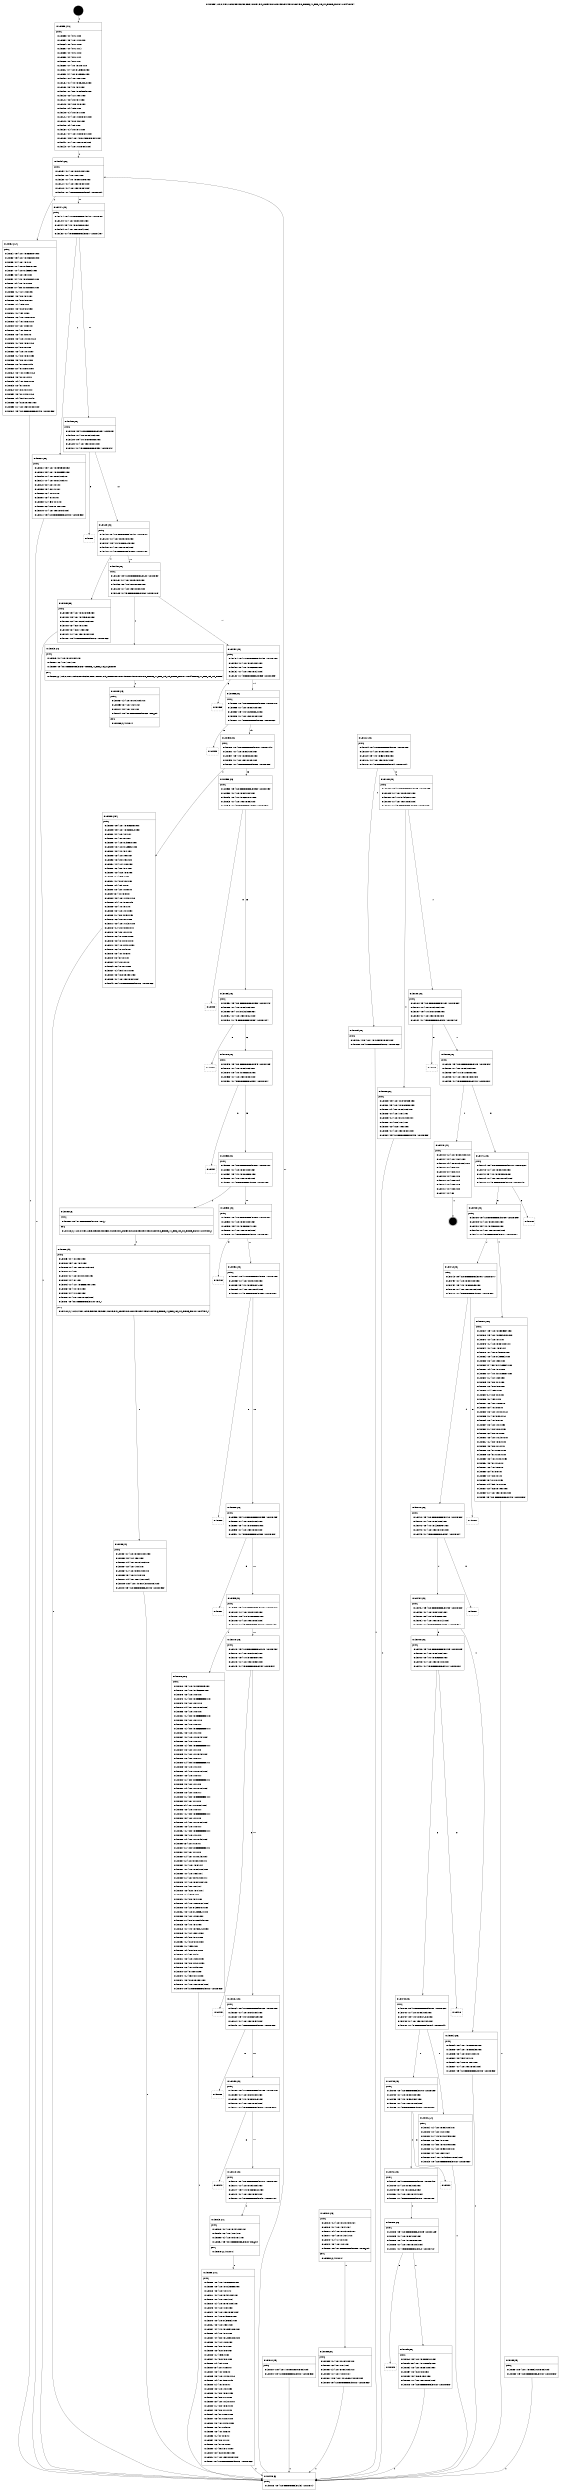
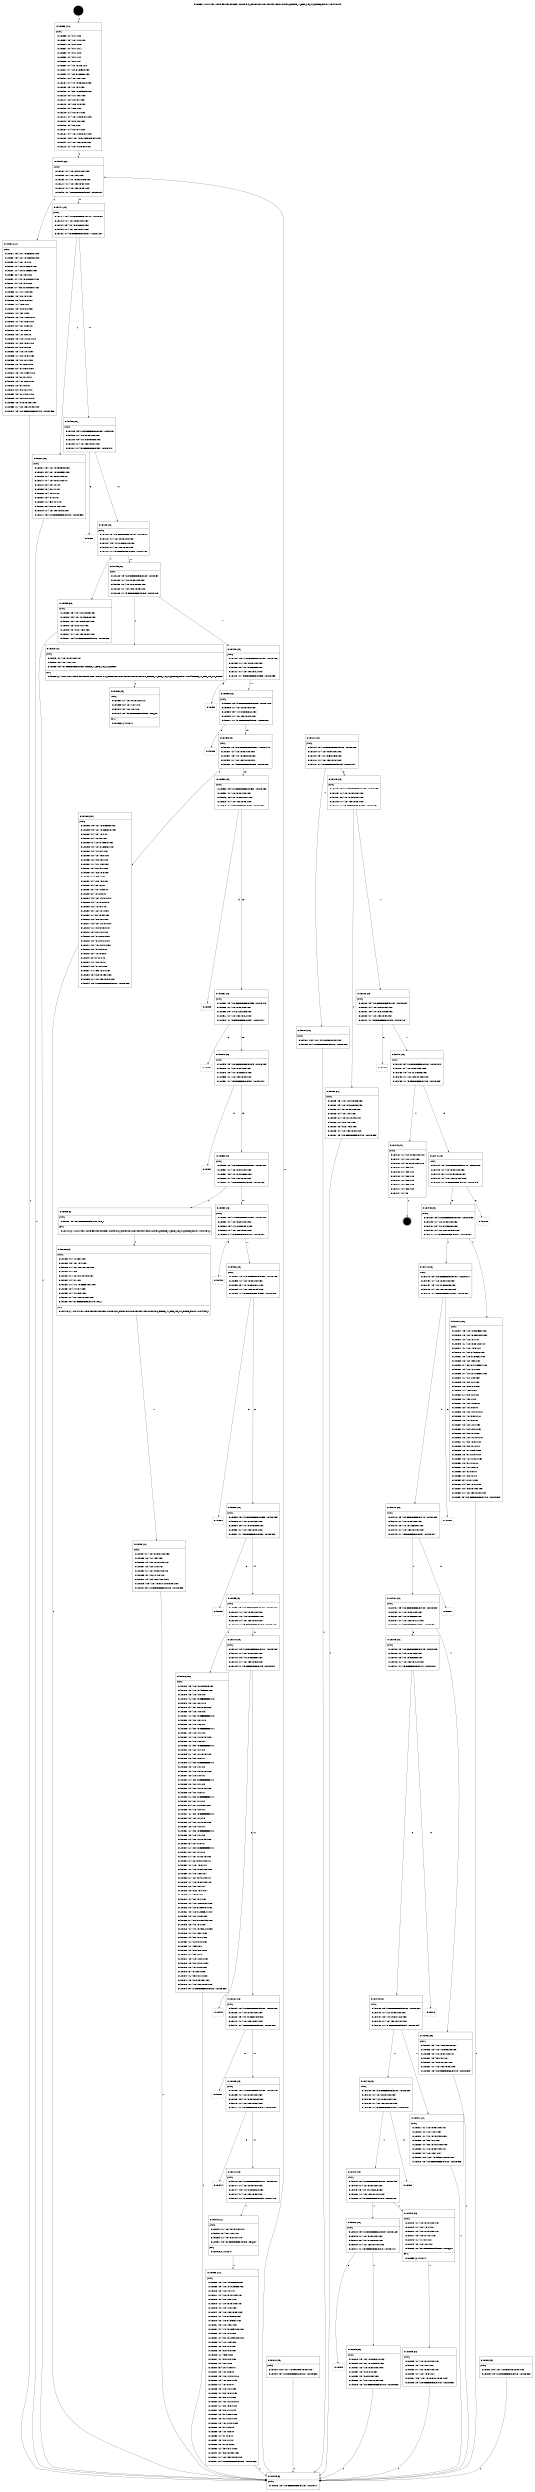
edge "0x4017f4 [28]" -> "0x401b68 [29]": added, label "1"
